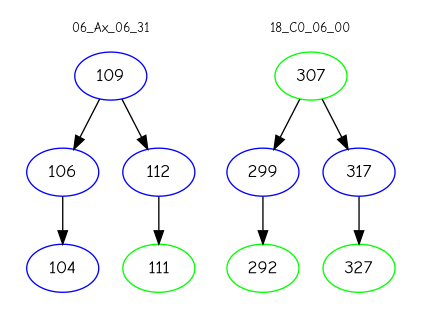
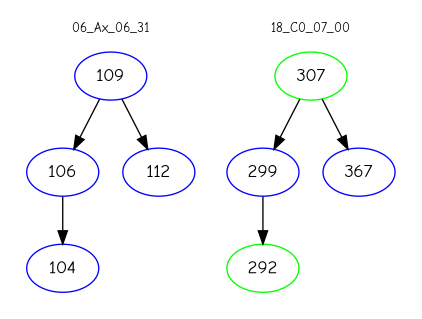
cluster "18_C0_06_00": label "18_C0_06_00" -> "18_C0_07_00"
node "317": label "317" -> "367"
node "111": removed
node "327": removed
